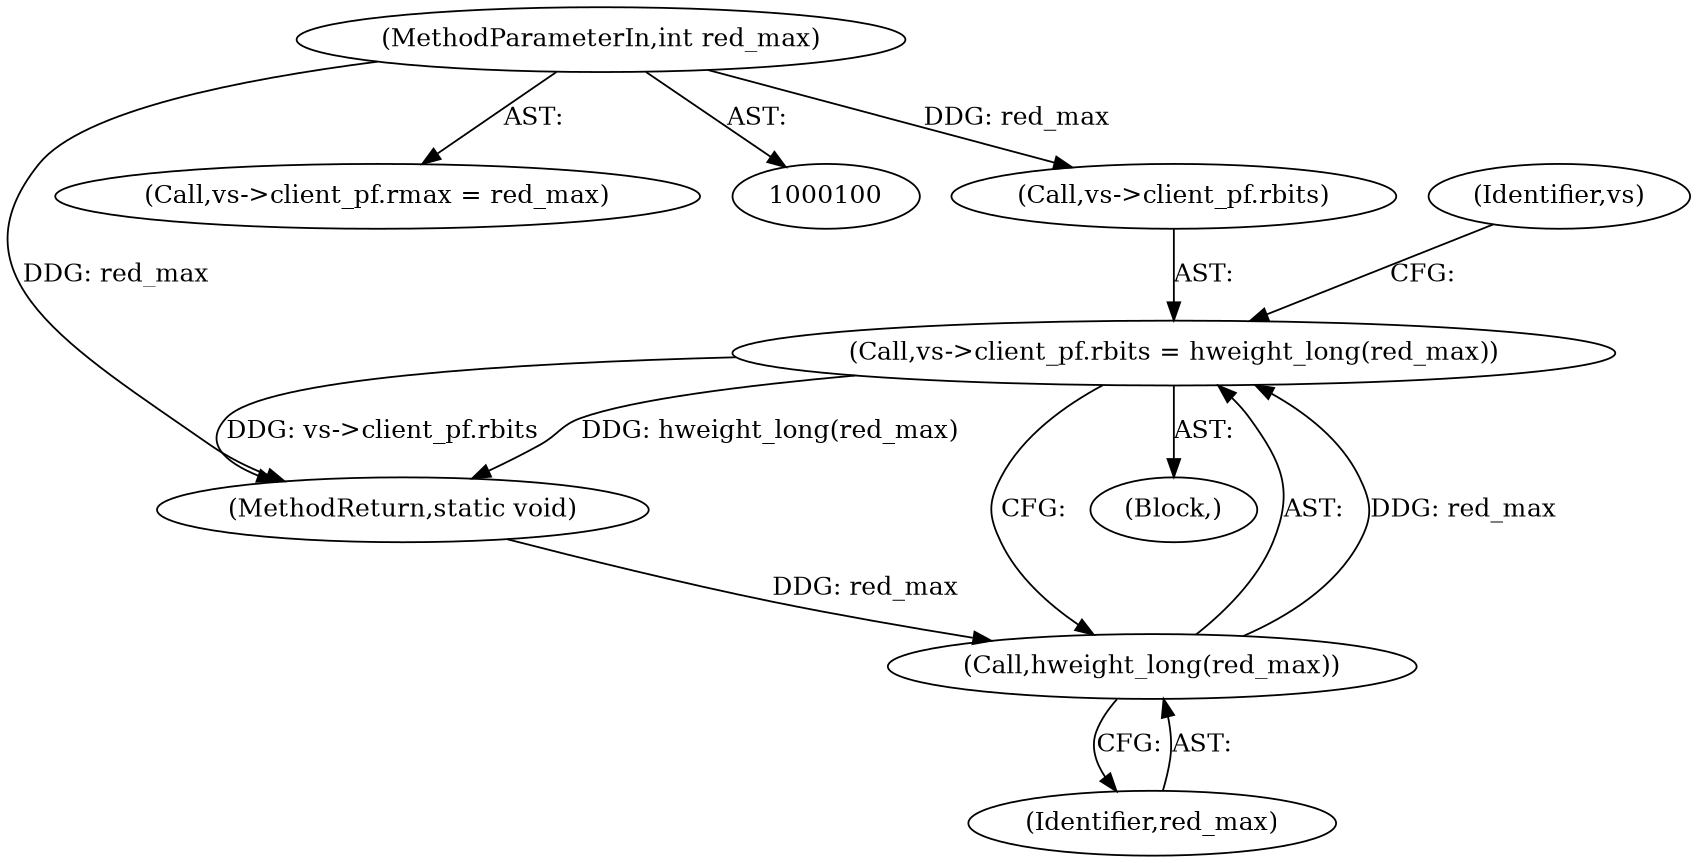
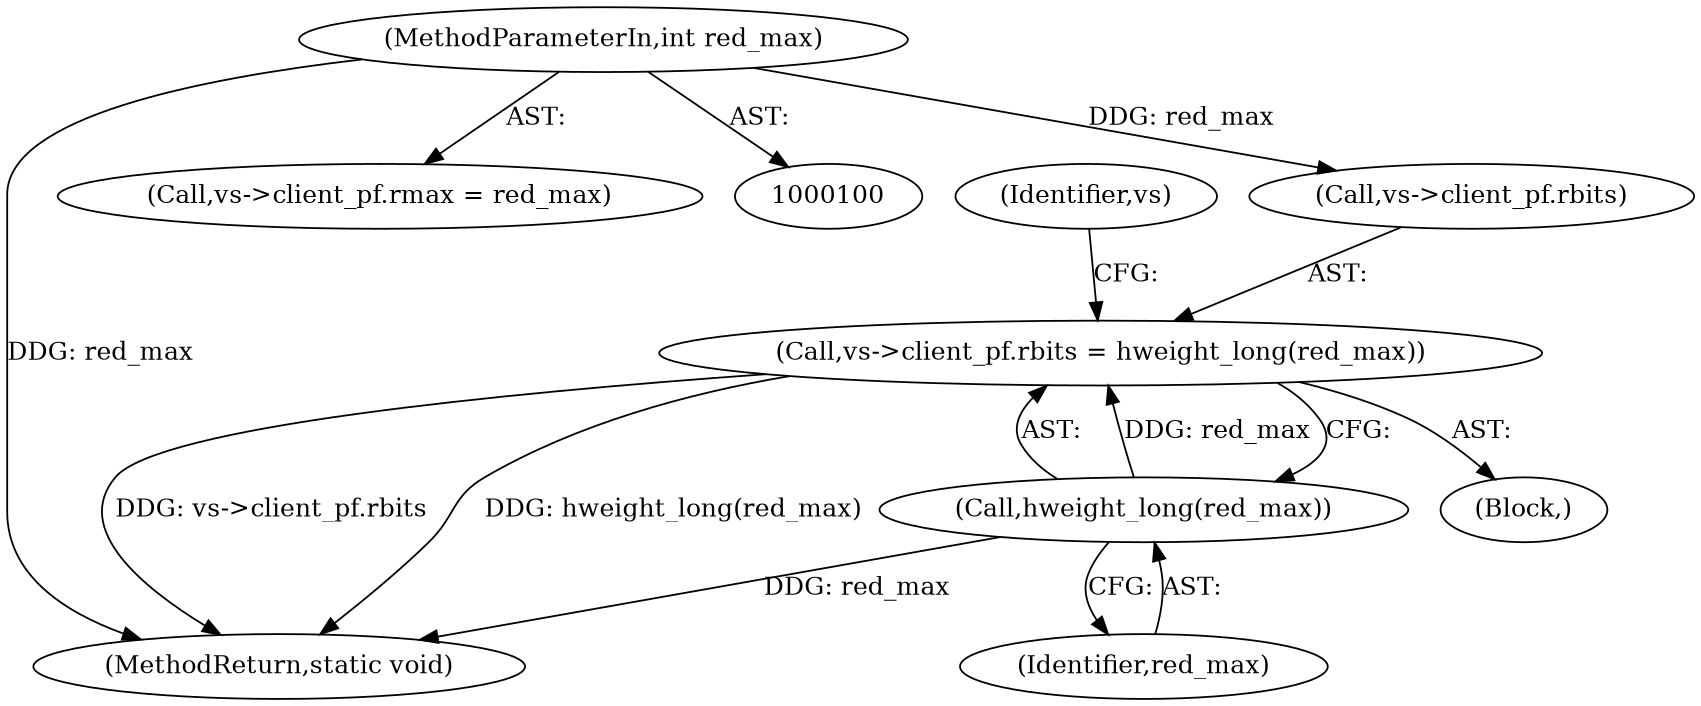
edge "(MethodReturn,static void)" -> "(Call,hweight_long(red_max))": reversed
